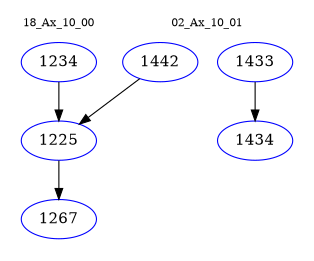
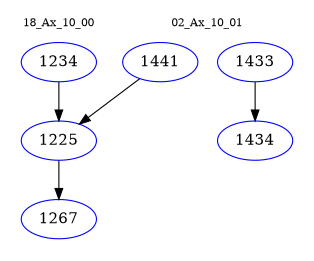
node "1442": label "1442" -> "1441"
